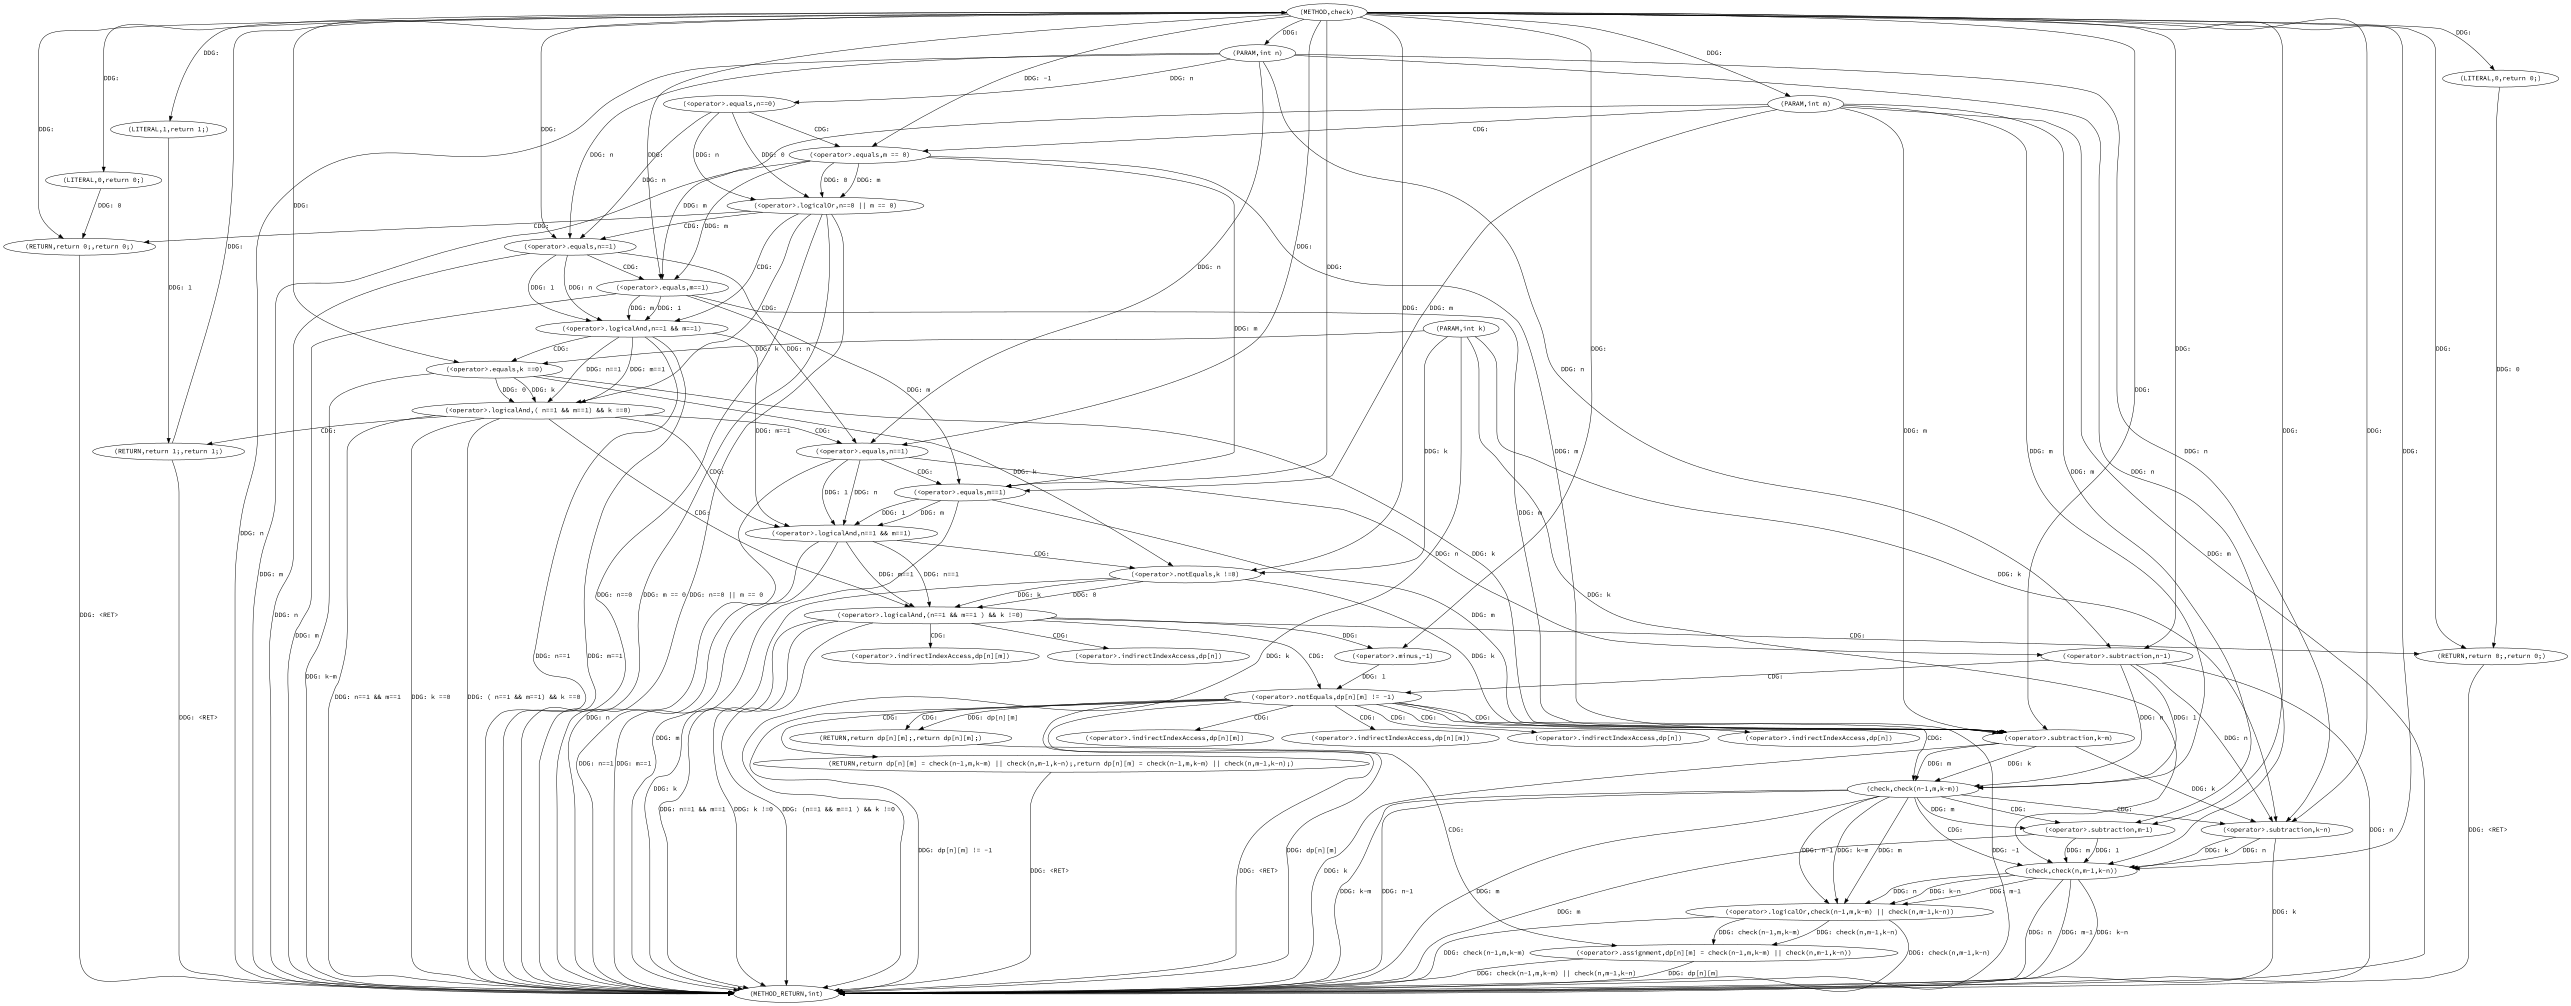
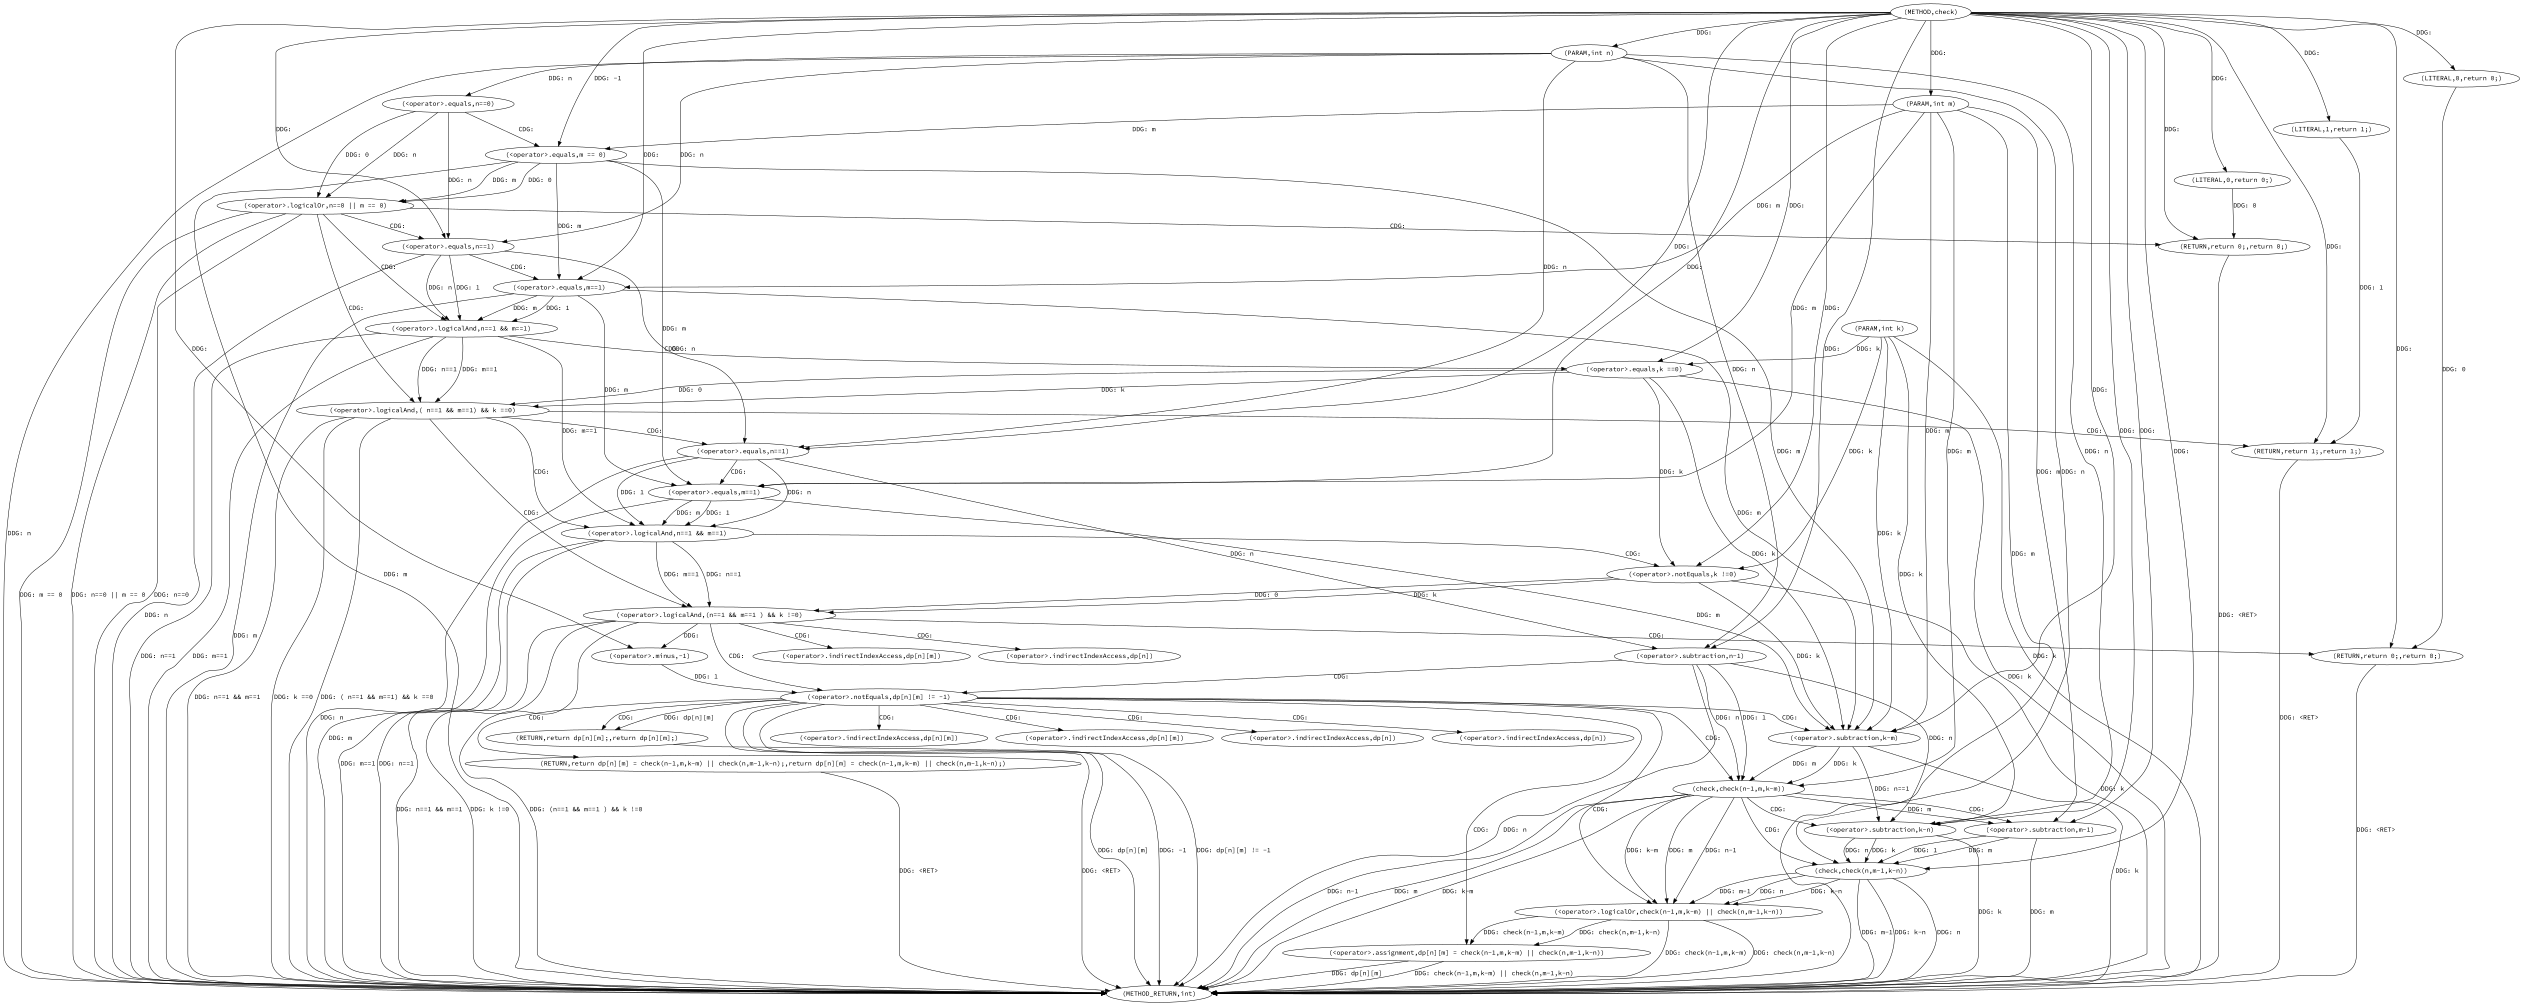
edge "(RETURN,return 1;,return 1;)" -> "(METHOD,check)": reversed
edge "(PARAM,int m)" -> "(<operator>.equals,m == 0)": label "CDG: " -> "DDG: m"
edge "(PARAM,int k)" -> "(check,check(n,m-1,k-n))": now "(PARAM,int k)" -> "(<operator>.subtraction,k-m)"
edge "(<operator>.equals,k ==0)" -> "(METHOD_RETURN,int)": label "DDG: k-m" -> "DDG: k"
edge "(<operator>.notEquals,dp[n][m] != -1)" -> "(<operator>.logicalOr,check(n-1,m,k-m) || check(n,m-1,k-n))": added, label "CDG:"
edge "(<operator>.subtraction,k-m)" -> "(<operator>.subtraction,k-n)": label "DDG: k" -> "DDG: n==1"
